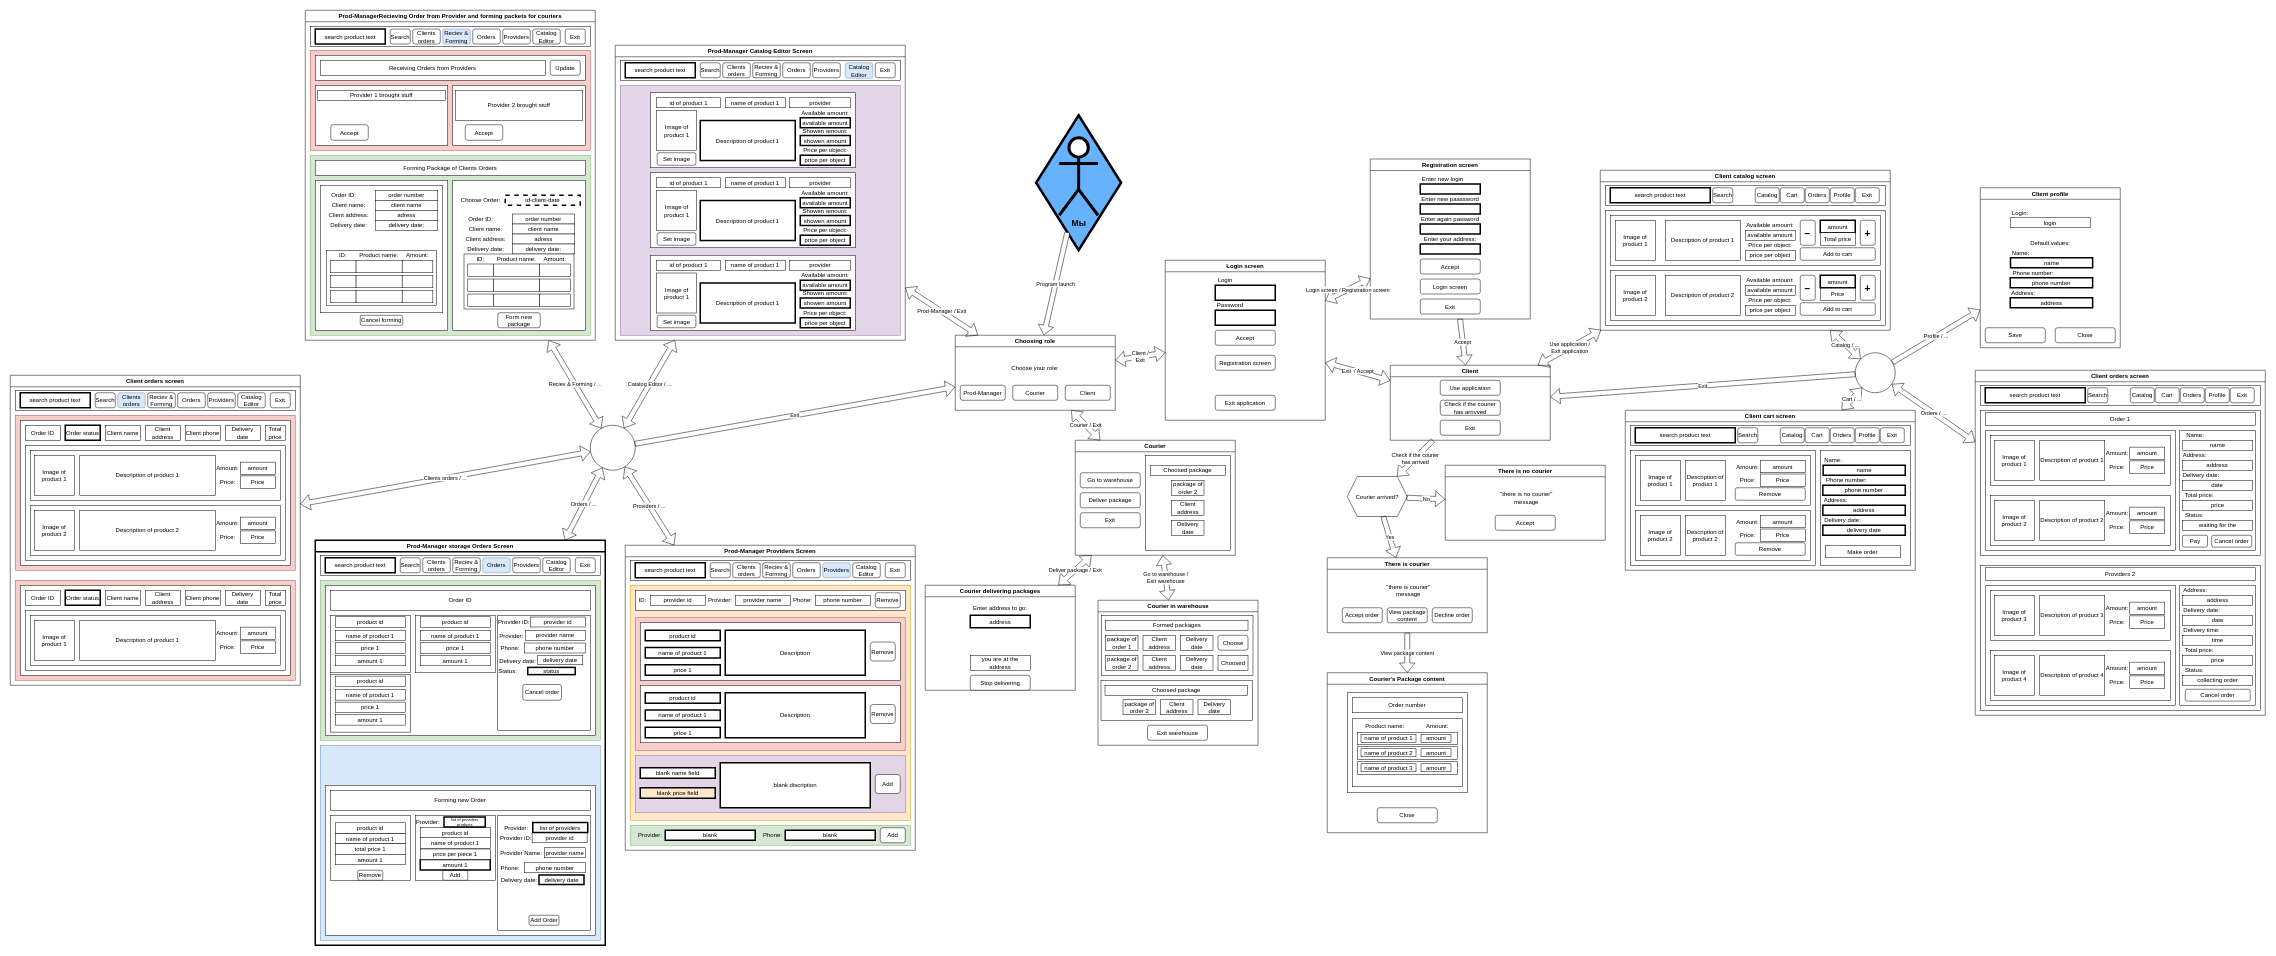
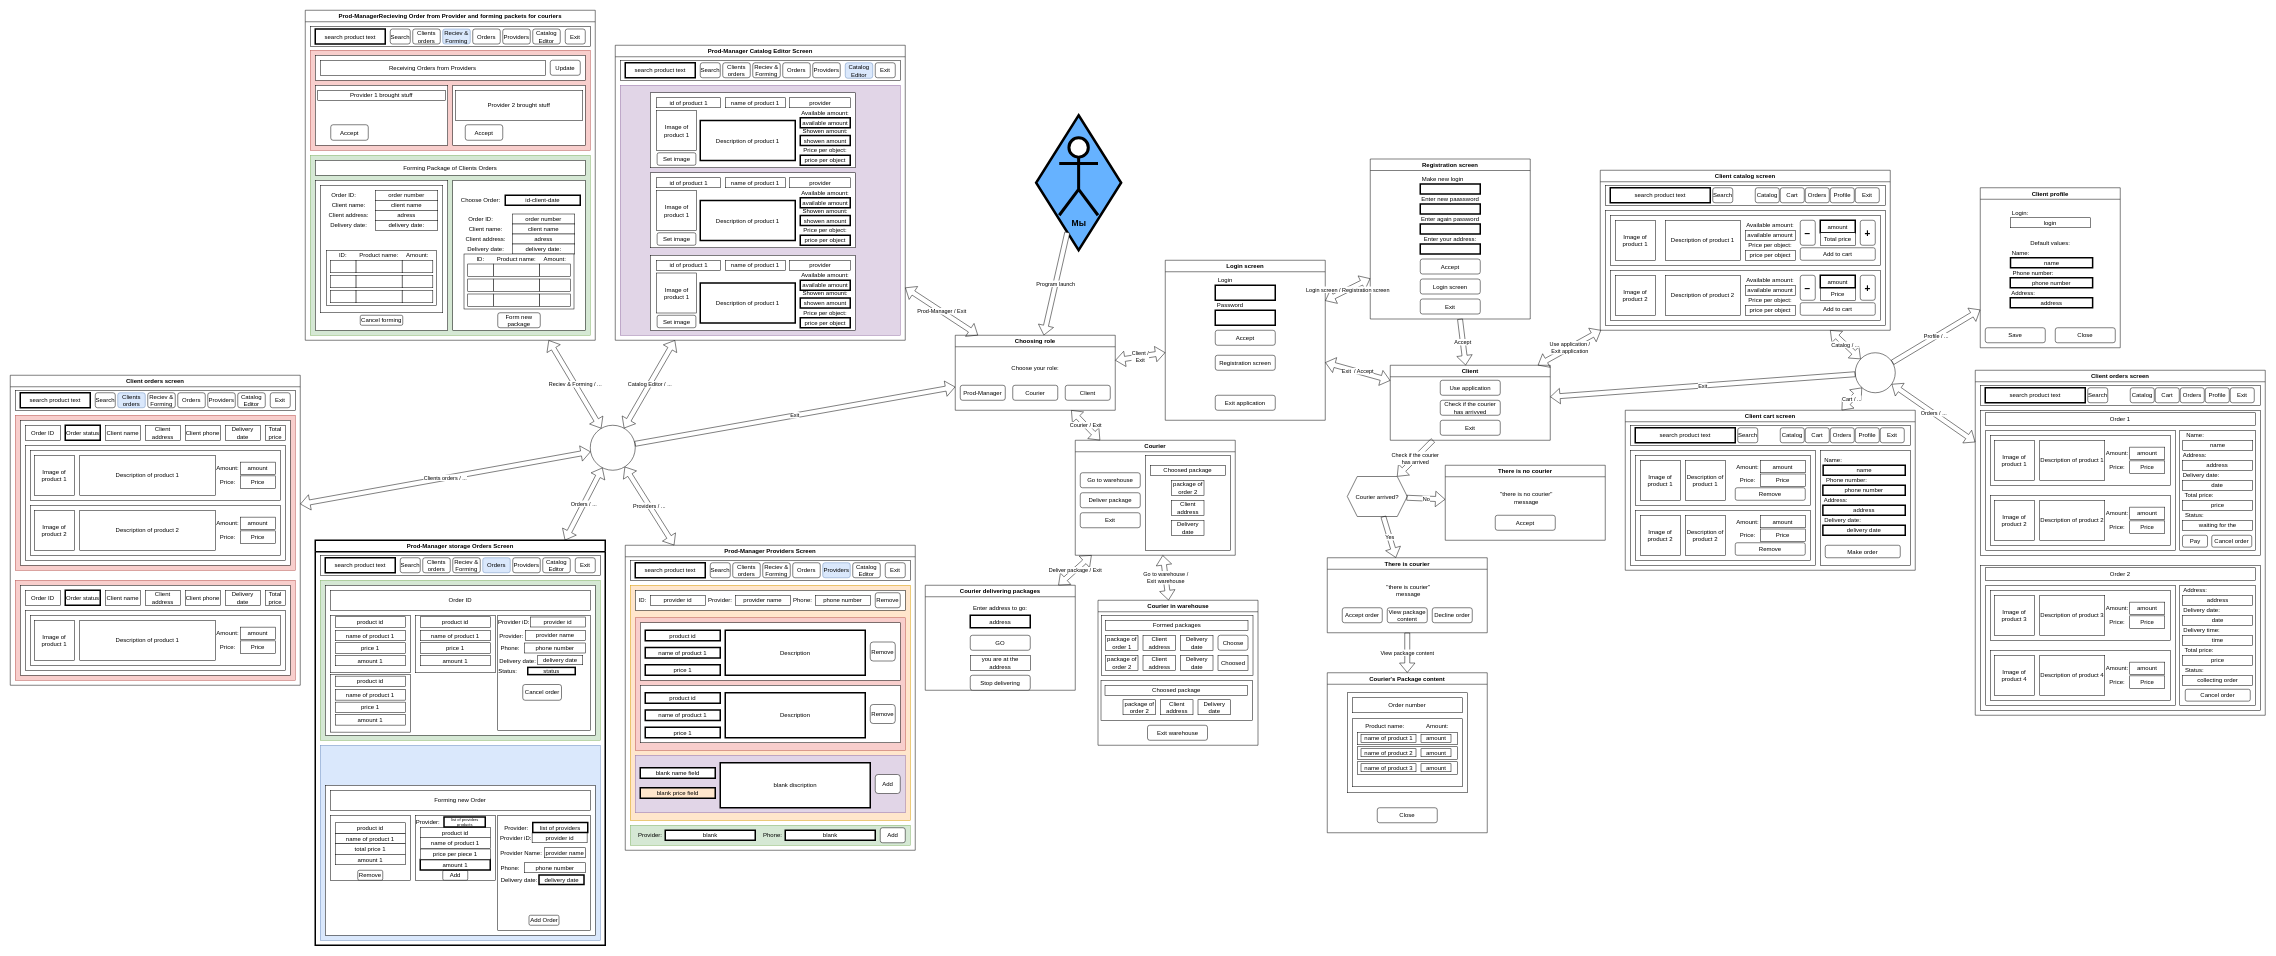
node "Enter new login": label "Enter new login" -> "Make new login"
node "id-client-date": style dashed -> solid
node "Make order": shape rectangle -> rounded rectangle
node "Providers 2": label "Providers 2" -> "Order 2"
node "GO": added
